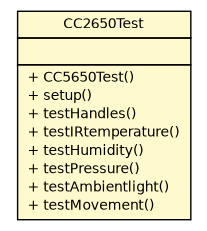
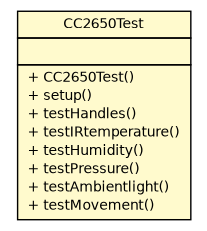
node "CC2650Test": text "+ CC5650Test()" -> "+ CC2650Test()"
